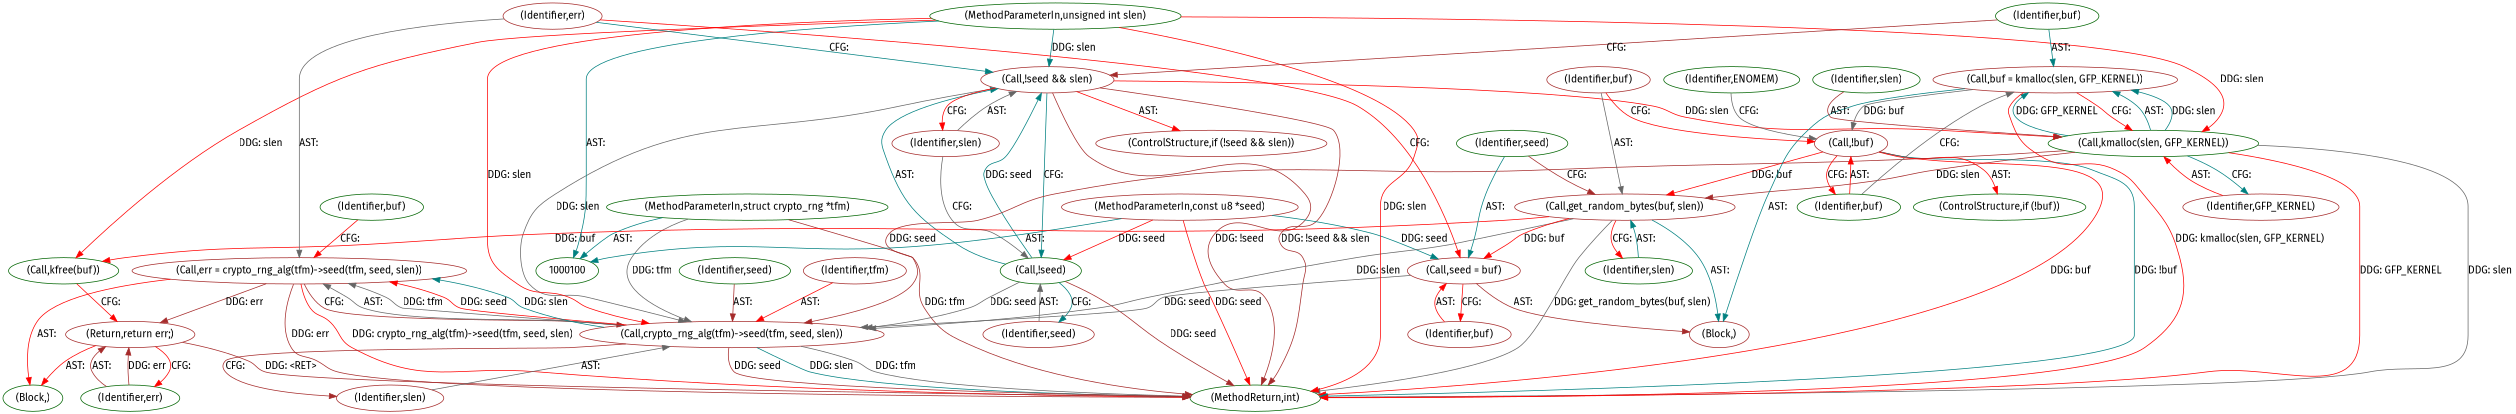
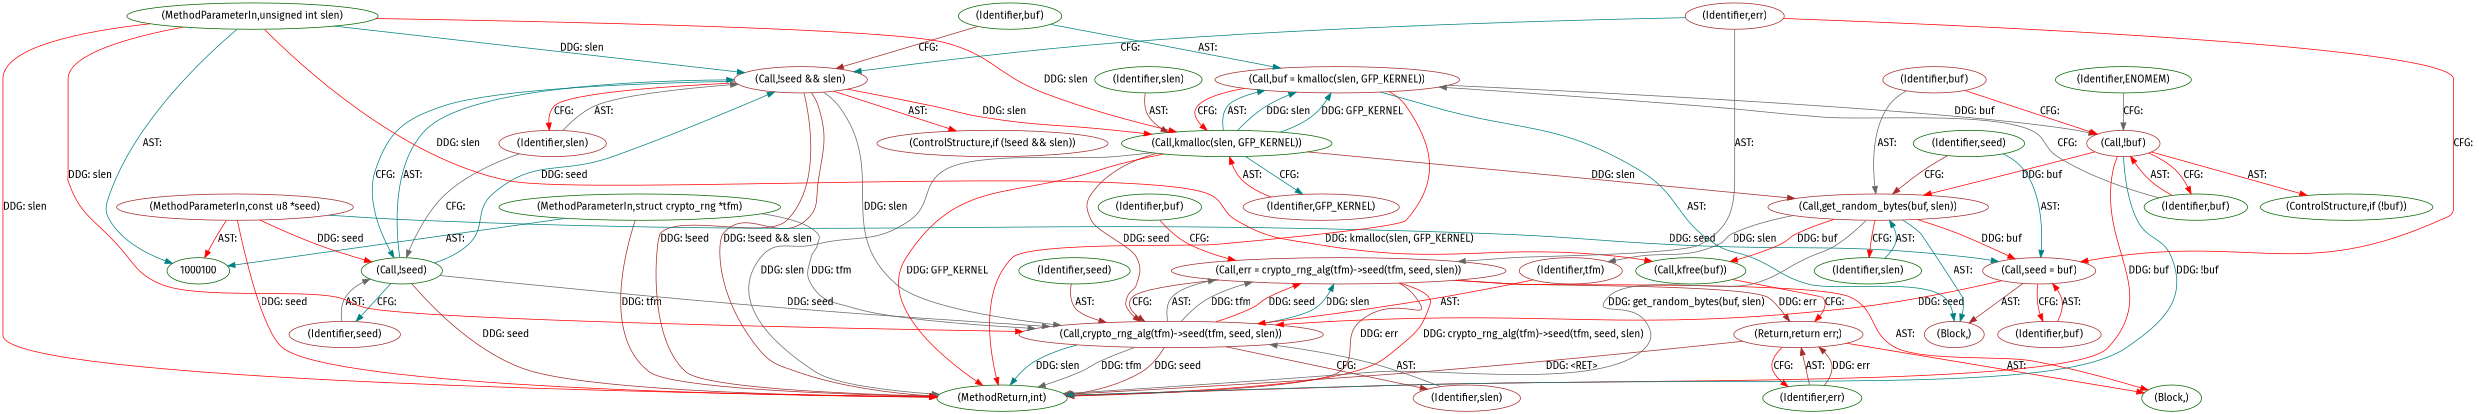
edge "(MethodParameterIn,const u8 *seed)" -> "1000100": color teal -> red
edge "(Call,get_random_bytes(buf, slen))" -> "(Call,crypto_rng_alg(tfm)->seed(tfm, seed, slen))": now "(Call,get_random_bytes(buf, slen))" -> "(Identifier,tfm)"
edge "(Call,seed = buf)" -> "(Call,crypto_rng_alg(tfm)->seed(tfm, seed, slen))": color gray40 -> red
